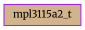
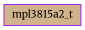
node "mpl3115a2_t": label "mpl3115a2_t" -> "mpl3815a2_t"
